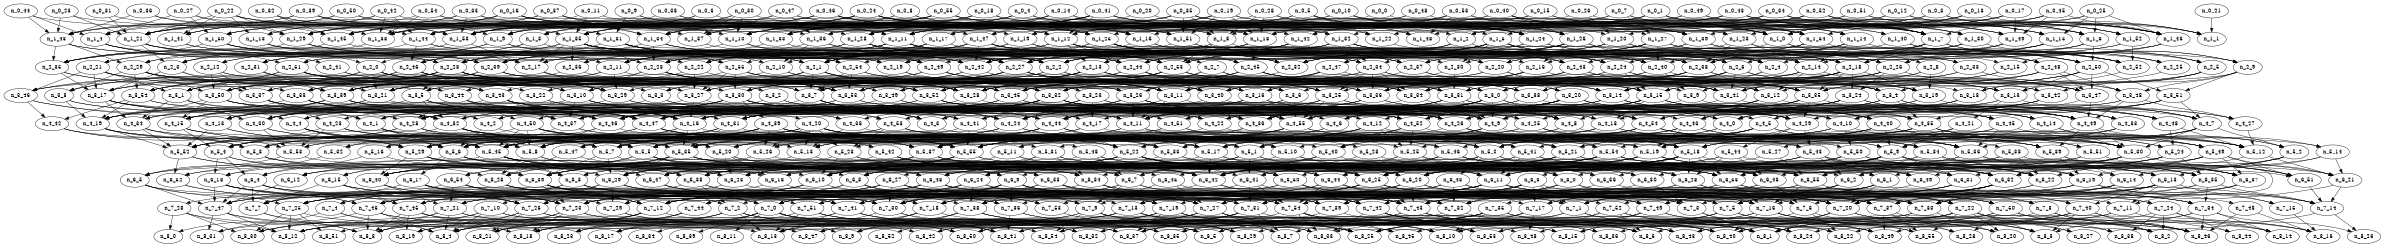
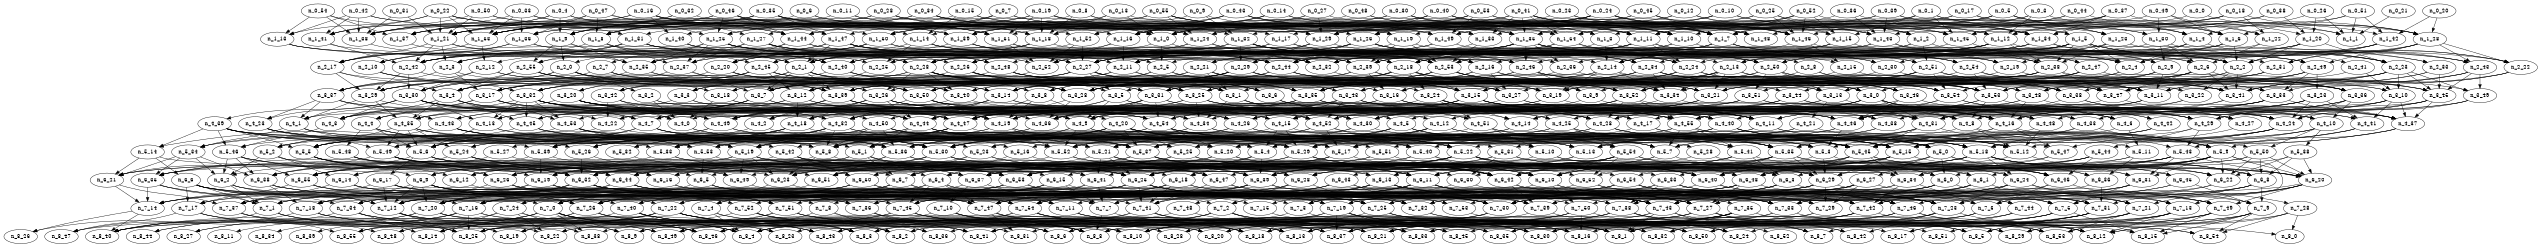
edge "n_1_22" -> "n_2_25": added
edge "n_3_14" -> "n_4_29": removed
node "n_5_55": label "n_5_55" -> "n_5_15"
edge "n_6_52" -> "n_7_26": added
